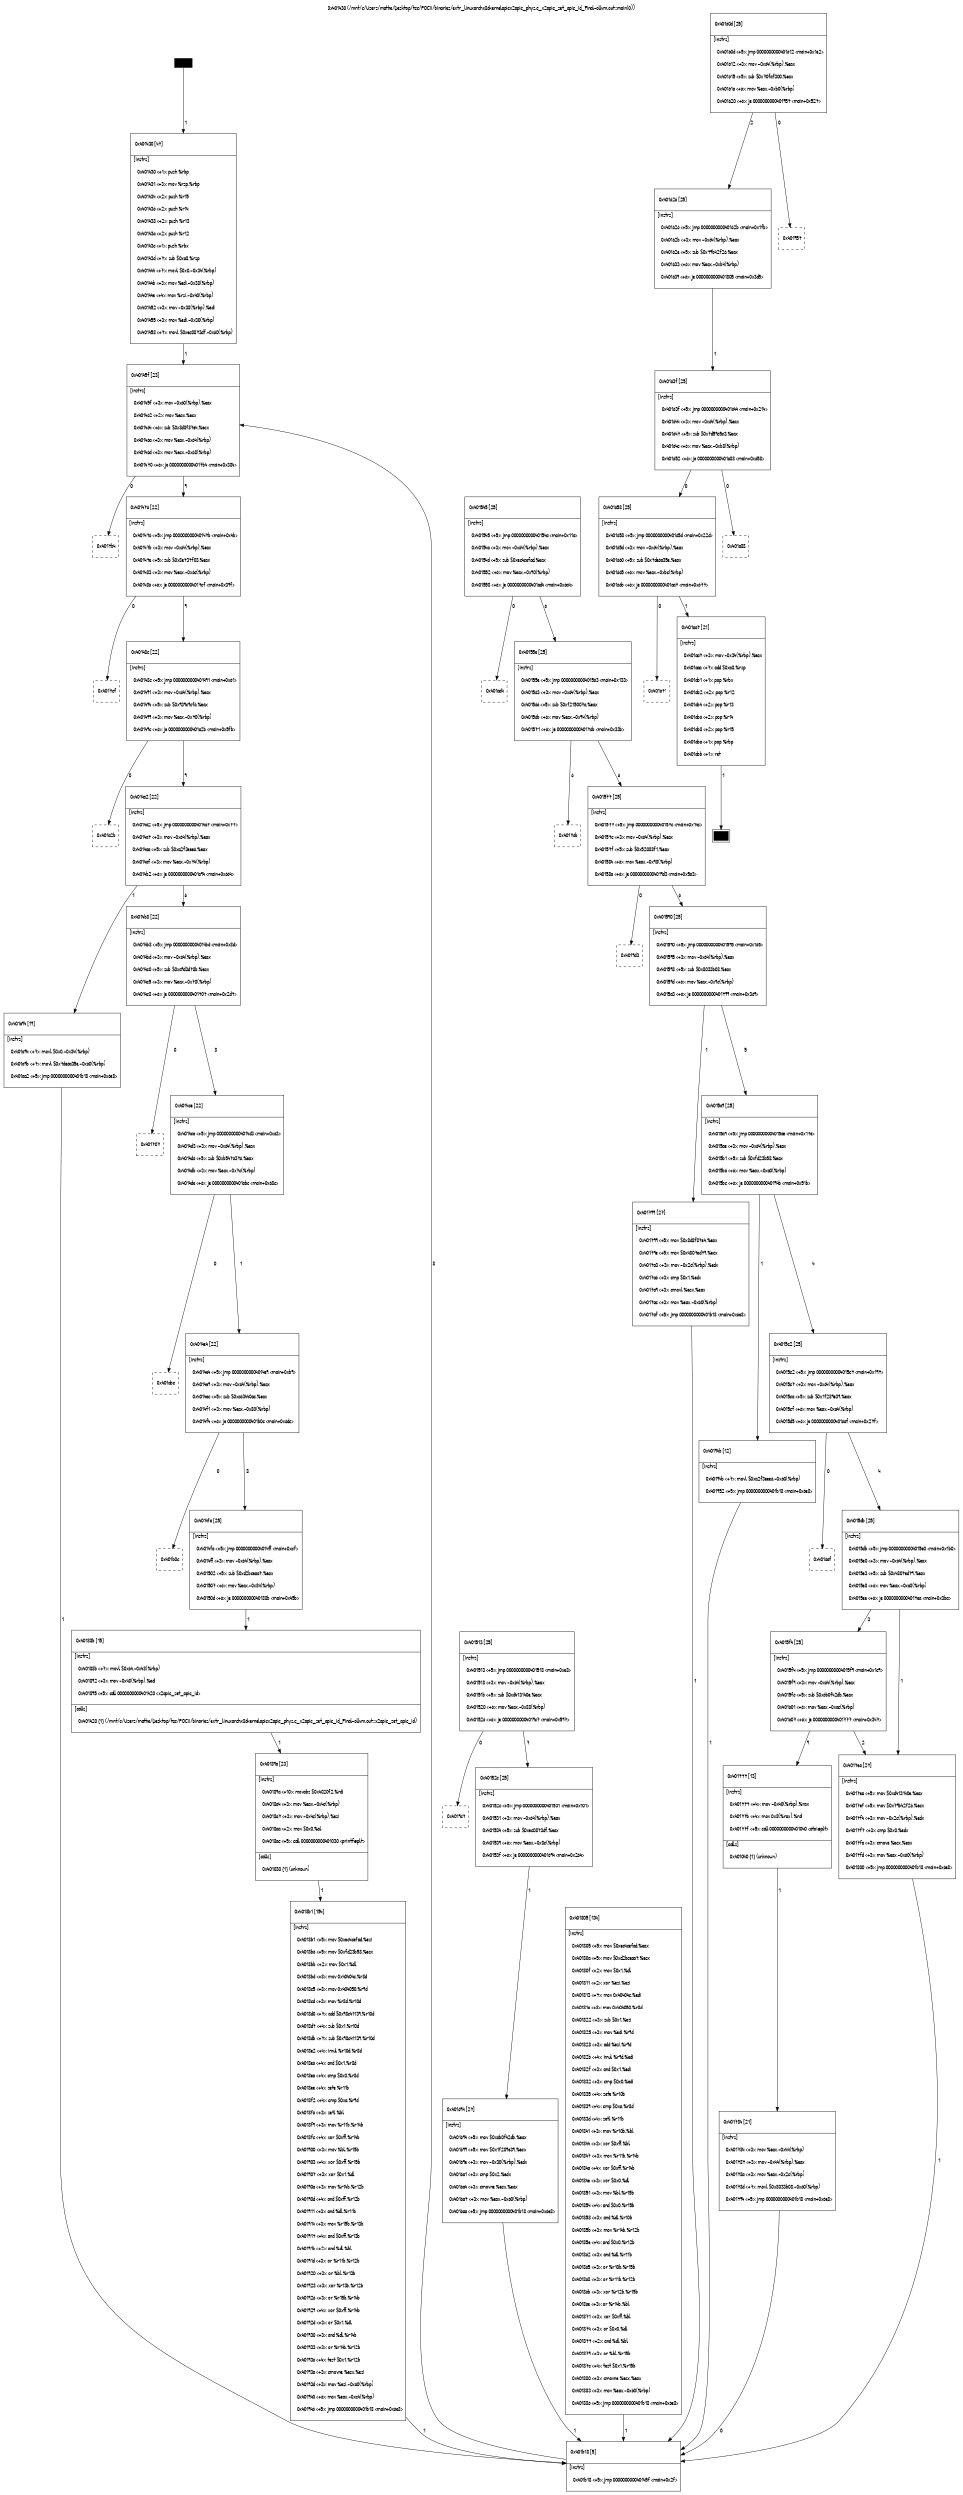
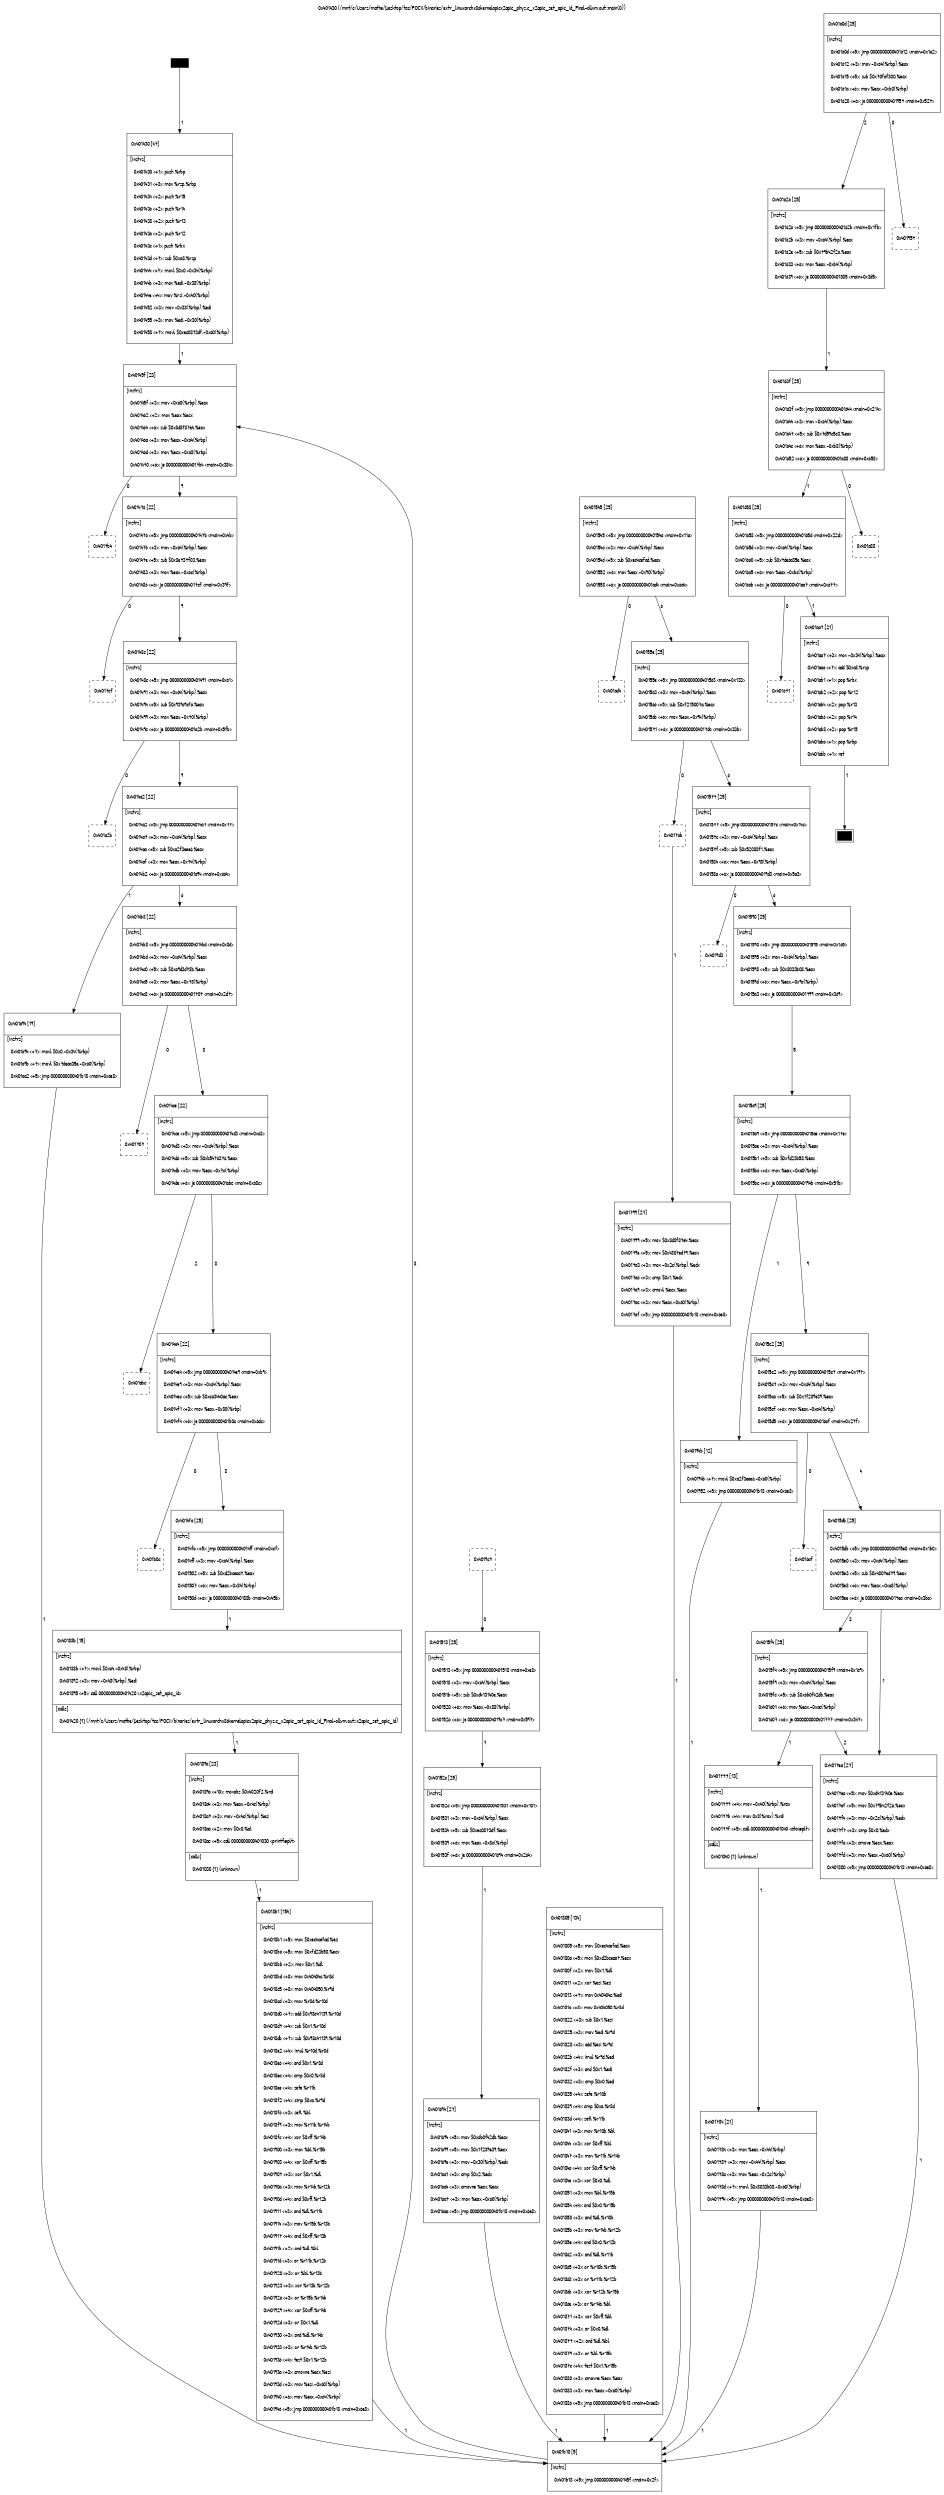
edge "0x40163f [25]" -> "0x401658 [25]": label " 0" -> " 1"
edge "0x40155e [25]" -> "0x40176b": label " 6" -> " 0"
edge "0x401590 [25]" -> "0x401799 [27]": now "0x40176b" -> "0x401799 [27]"
edge "0x4014ce [22]" -> "0x401abc": label " 0" -> " 2"
edge "0x4014ce [22]" -> "0x4014e4 [22]": label " 1" -> " 8"
edge "0x4015a9 [25]" -> "0x4015c2 [25]": label " 4" -> " 9"
edge "0x4015f4 [25]" -> "0x401777 [13]": label " 9" -> " 1"
edge "0x401513 [25]" -> "0x4019c7": reversed
edge "0x401784 [21]" -> "0x401b18 [5]": label " 0" -> " 1"
